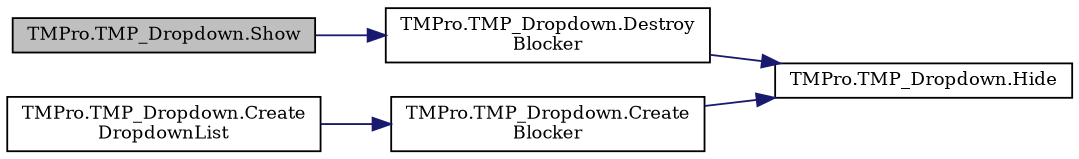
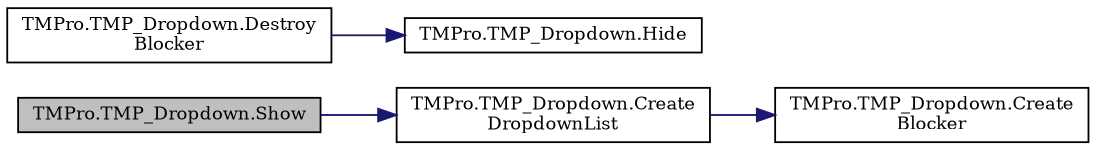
edge "TMPro.TMP_Dropdown.Show" -> "TMPro.TMP_Dropdown.Destroy Blocker": now "TMPro.TMP_Dropdown.Show" -> "TMPro.TMP_Dropdown.Create DropdownList"
edge "TMPro.TMP_Dropdown.Create Blocker" -> "TMPro.TMP_Dropdown.Hide": removed
